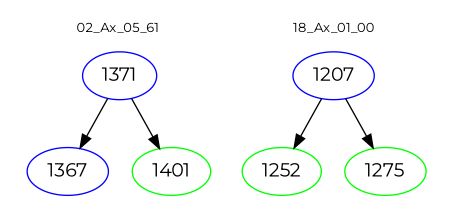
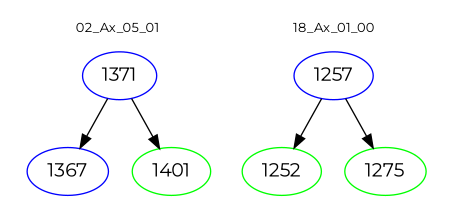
cluster "02_Ax_05_61": label "02_Ax_05_61" -> "02_Ax_05_01"
node "1207": label "1207" -> "1257"
